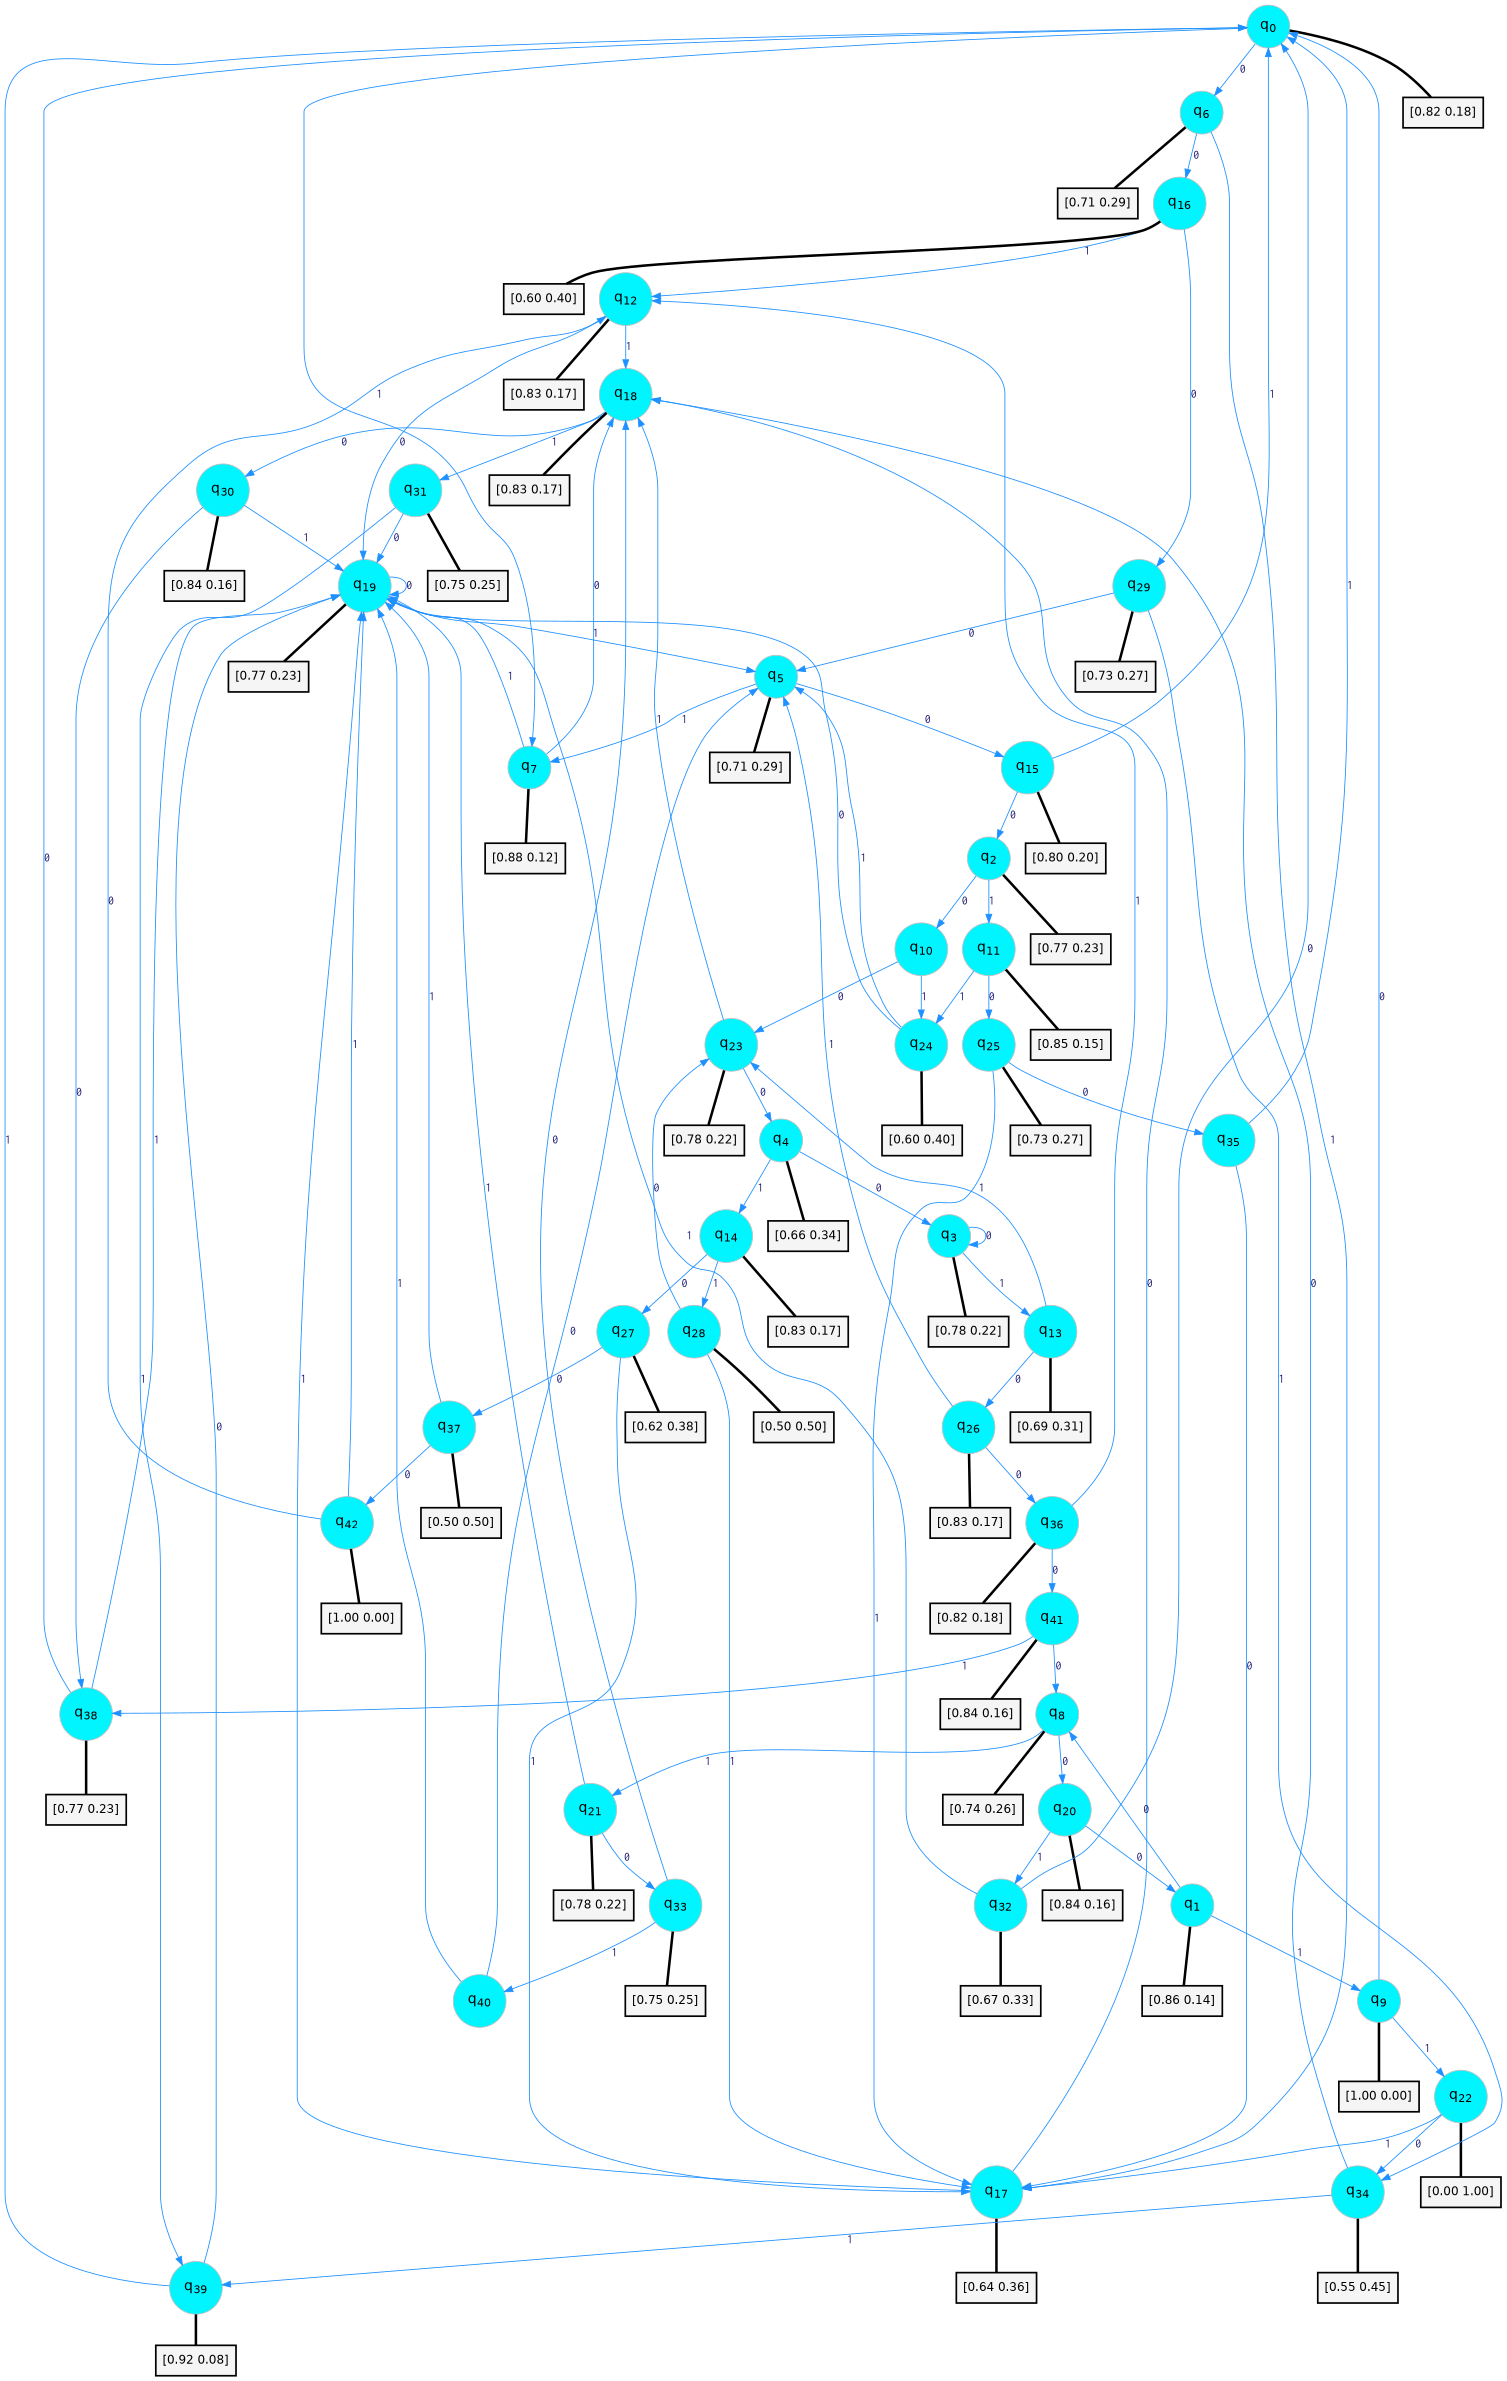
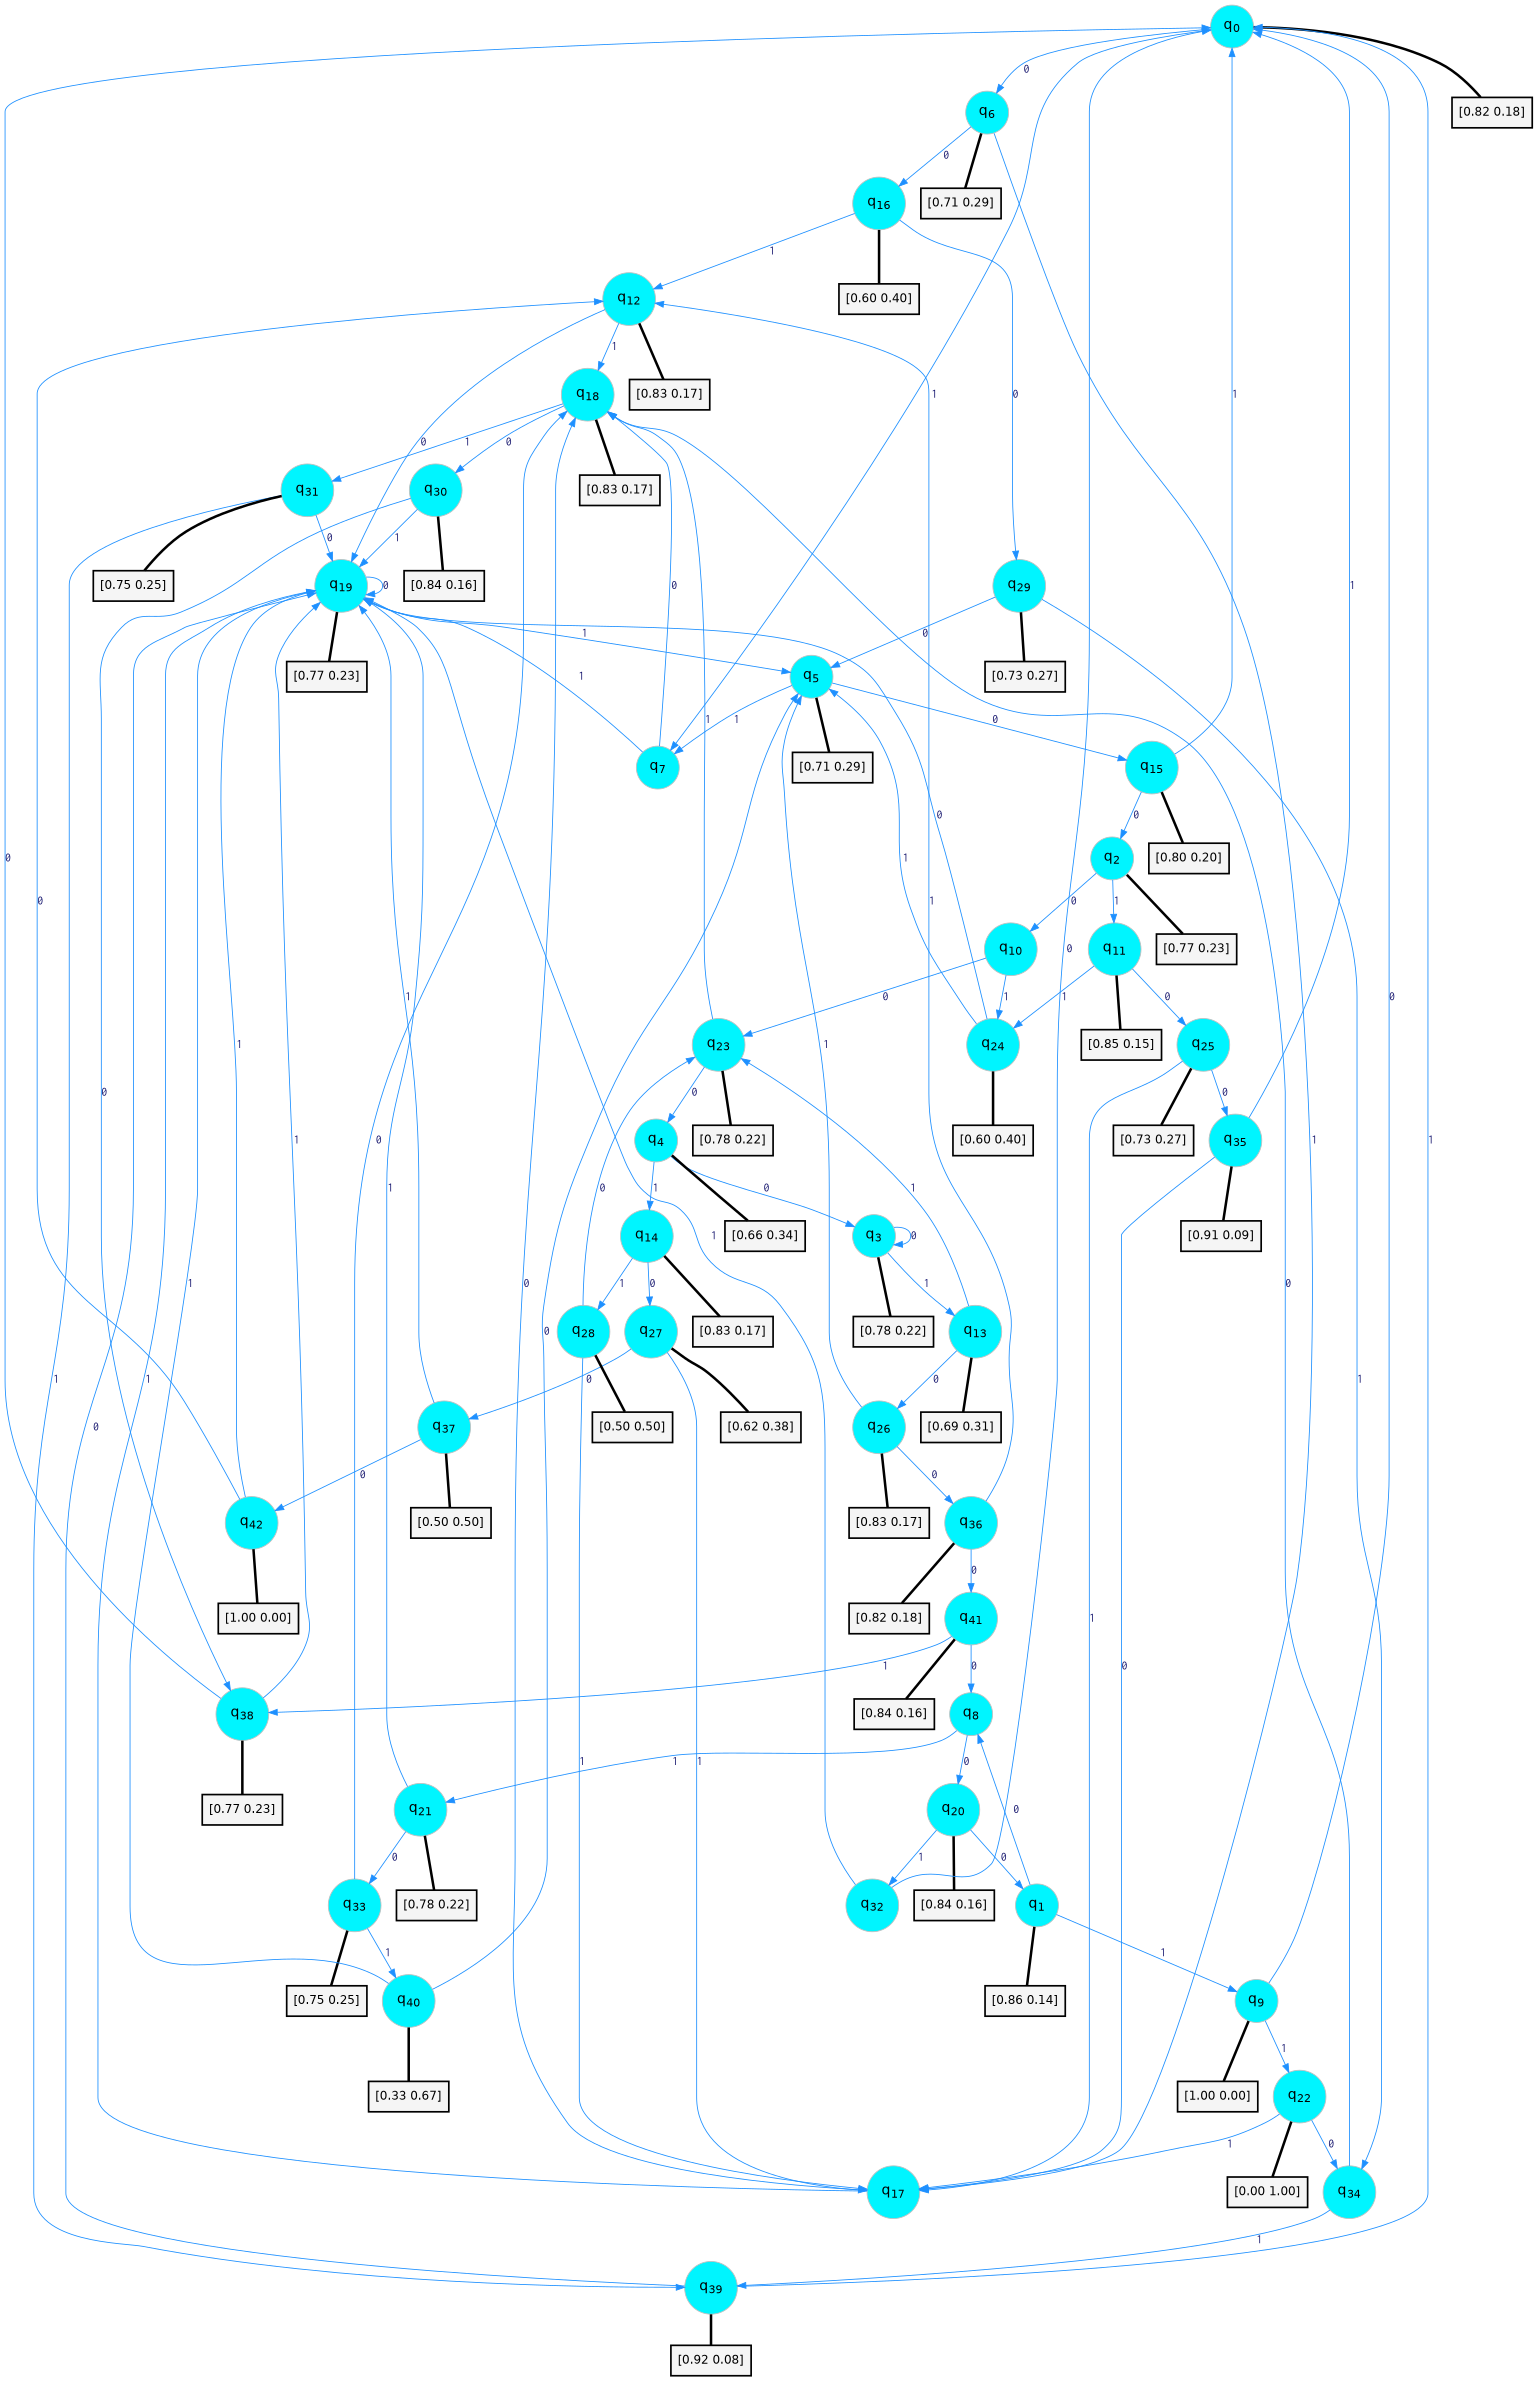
node "[0.88 0.12]": removed
node "[0.91 0.09]": added
node "[0.74 0.26]": removed
node "[0.67 0.33]": removed
node "[0.33 0.67]": added
node "[0.64 0.36]": removed
node "[0.55 0.45]": removed
